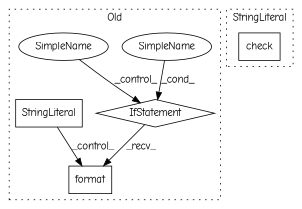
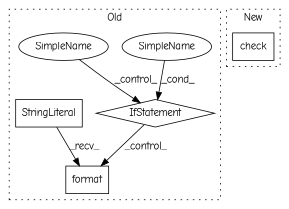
cluster "StringLiteral": label "StringLiteral" -> "New"
edge "StringLiteral" -> "format": label "_control_" -> "_recv_"
edge "IfStatement" -> "format": label "_recv_" -> "_control_"
